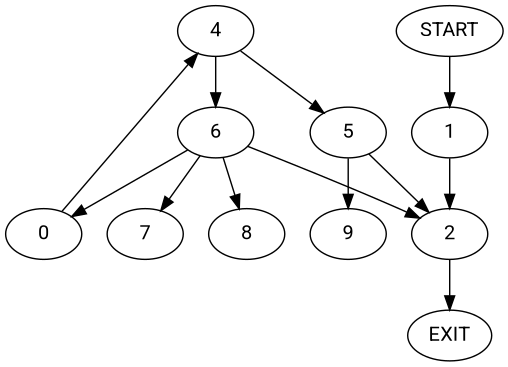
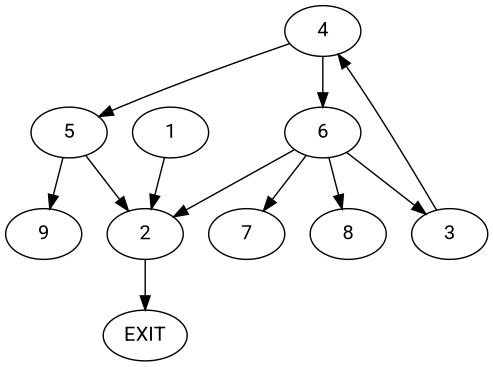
node "START": removed
node "0": label "0" -> "3"
